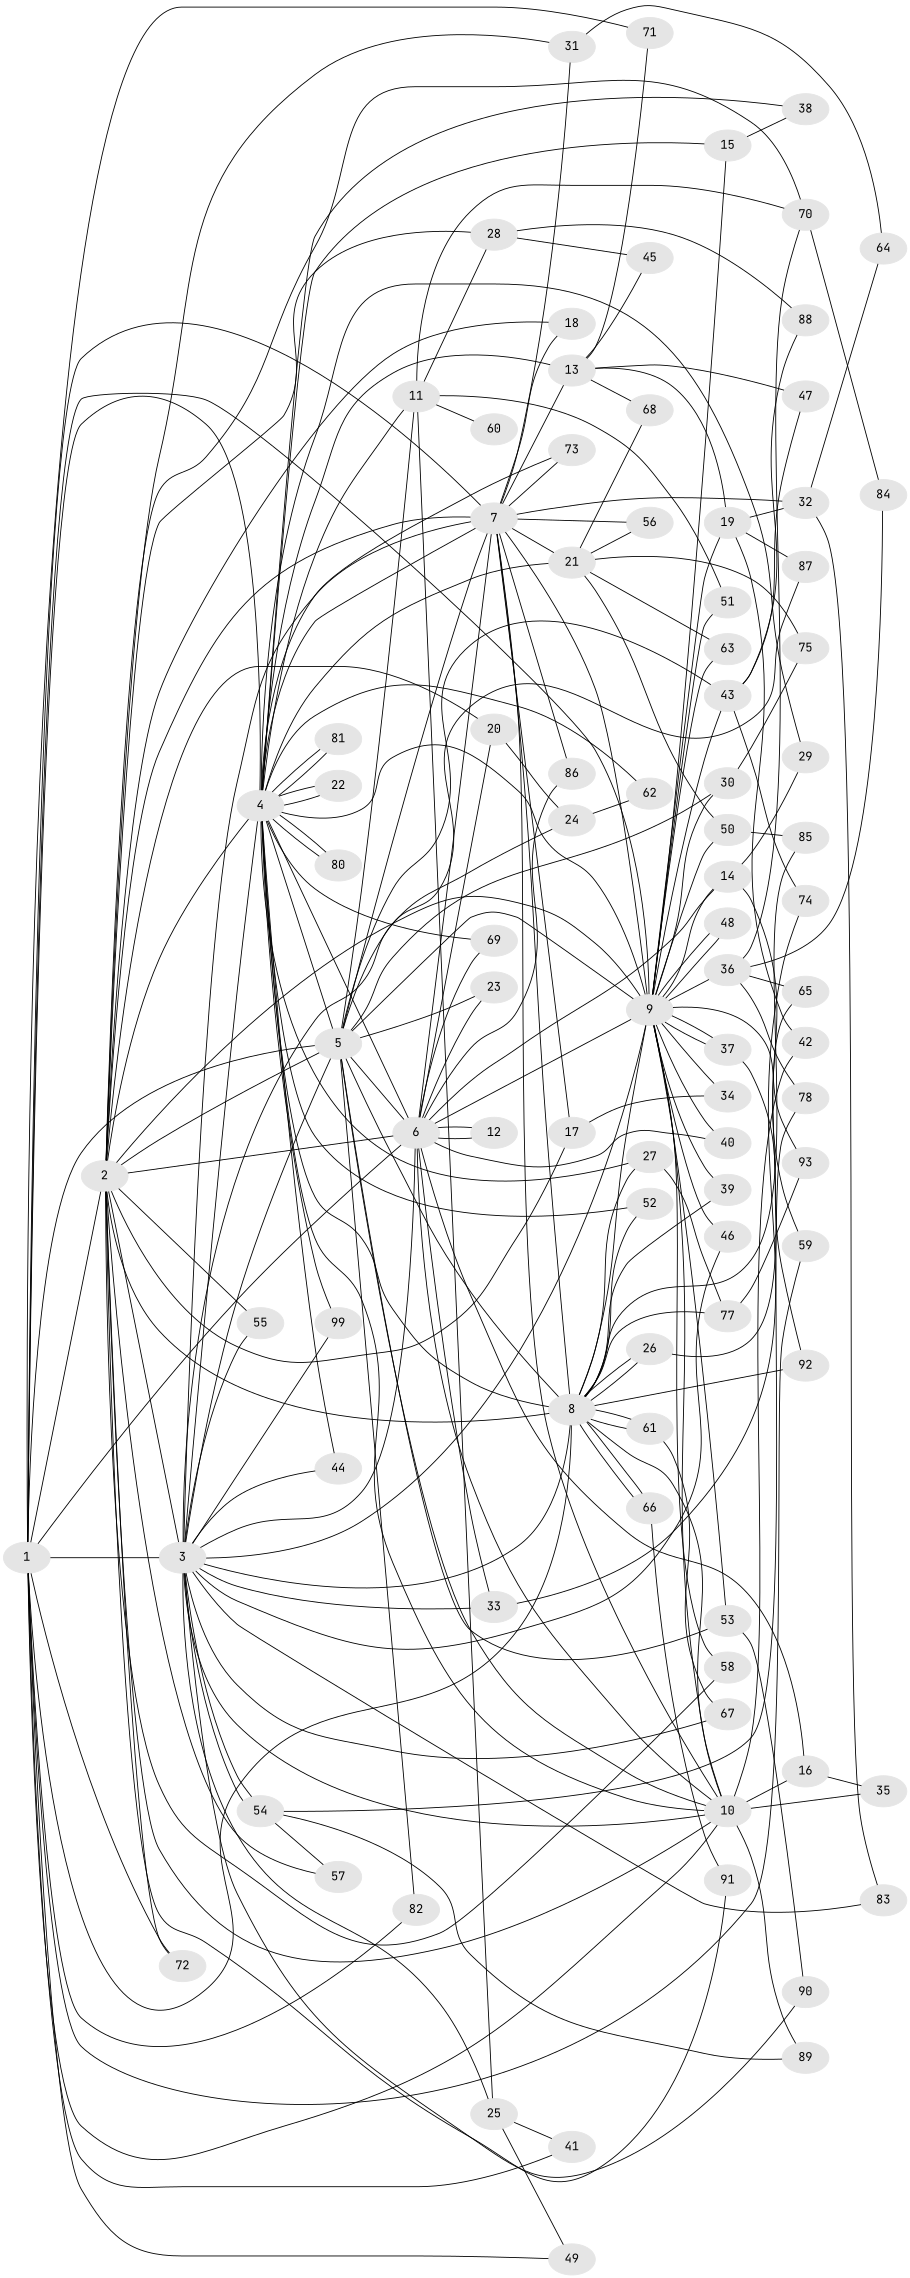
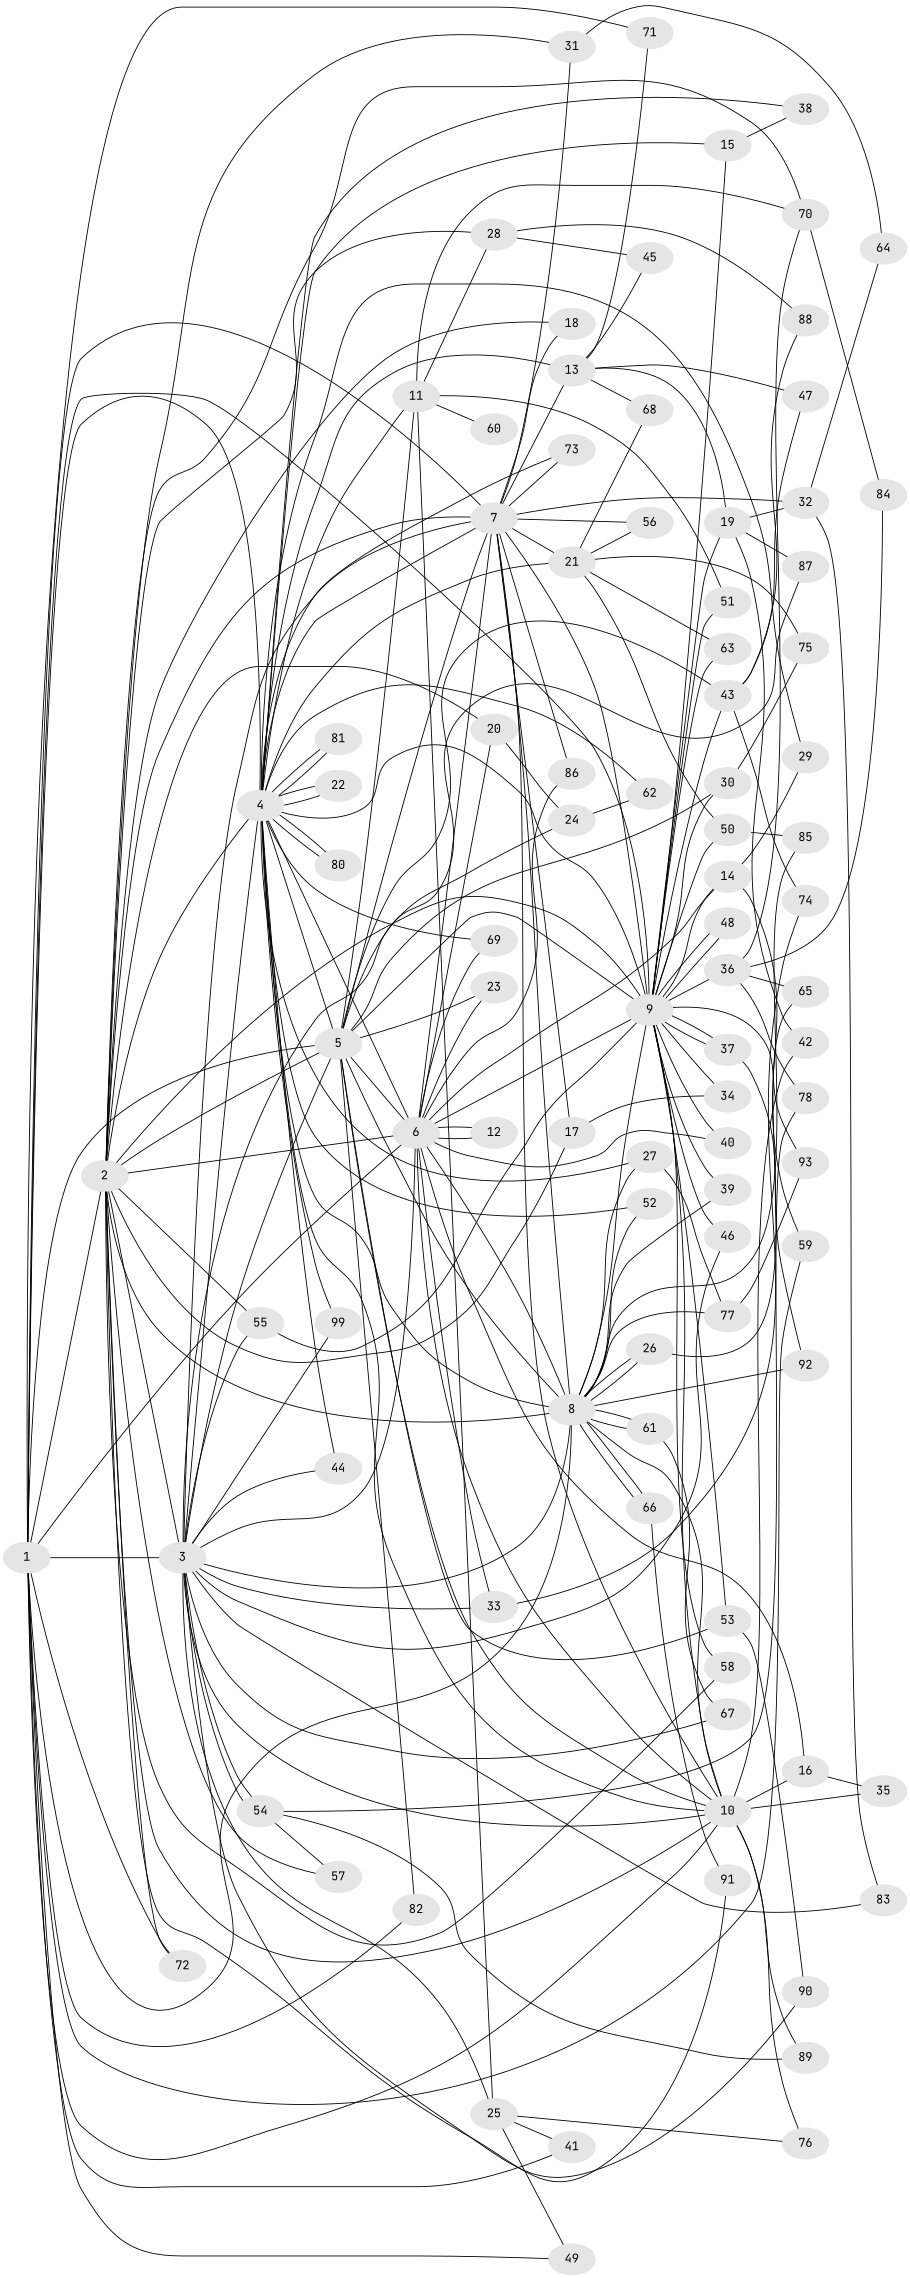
edge "6" -- "8": added
edge "9" -- "3": now "9" -- "55"
node "76": added
